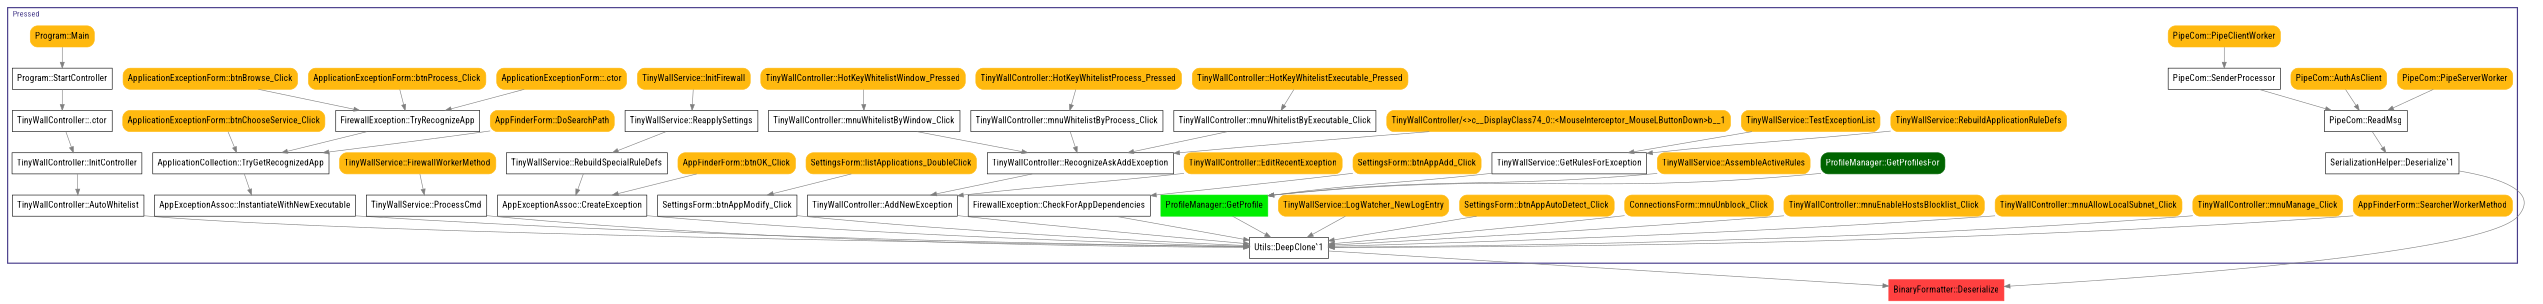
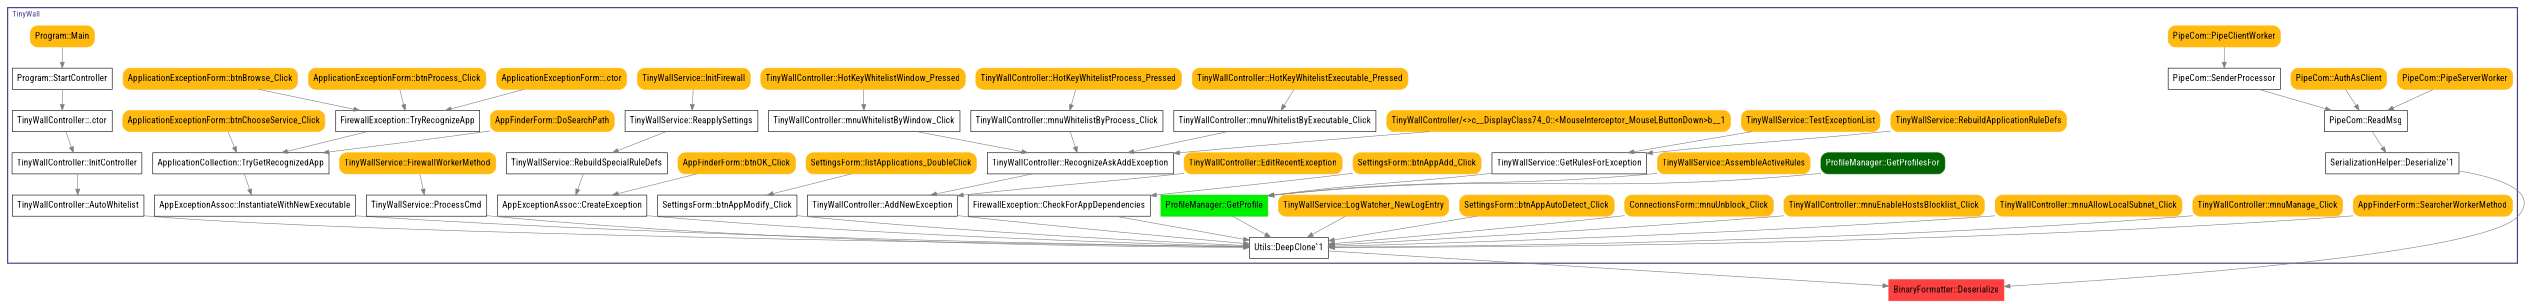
cluster "Pressed": label "Pressed" -> "TinyWall"
